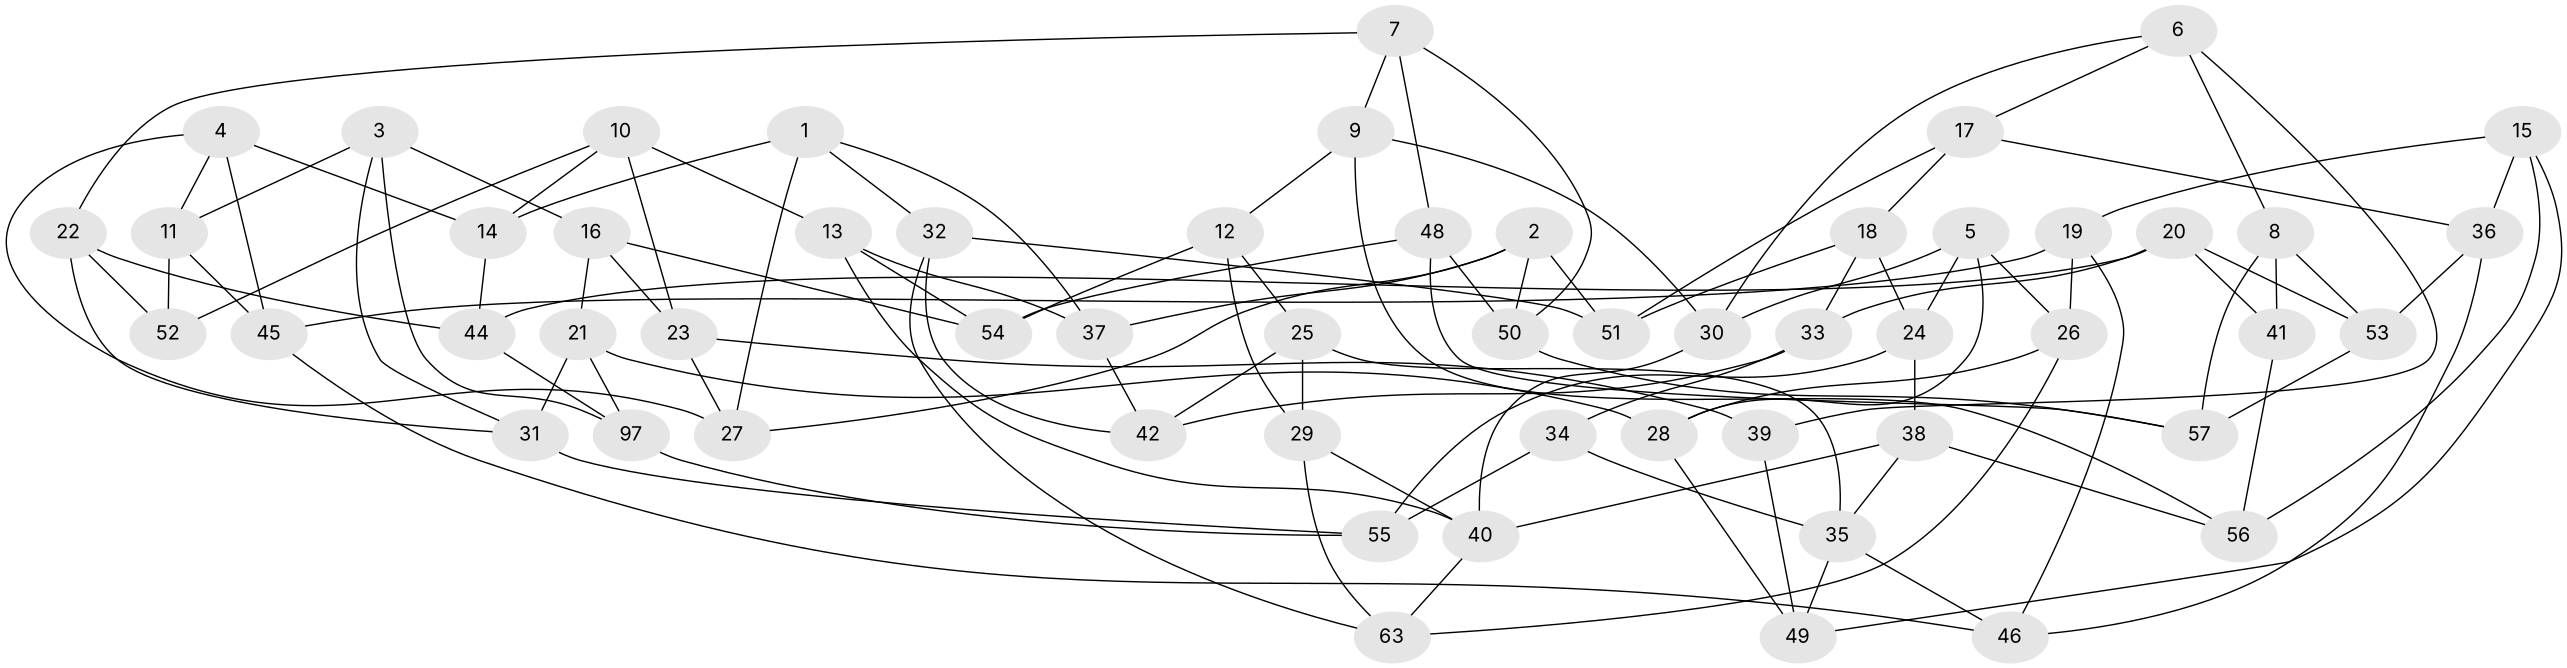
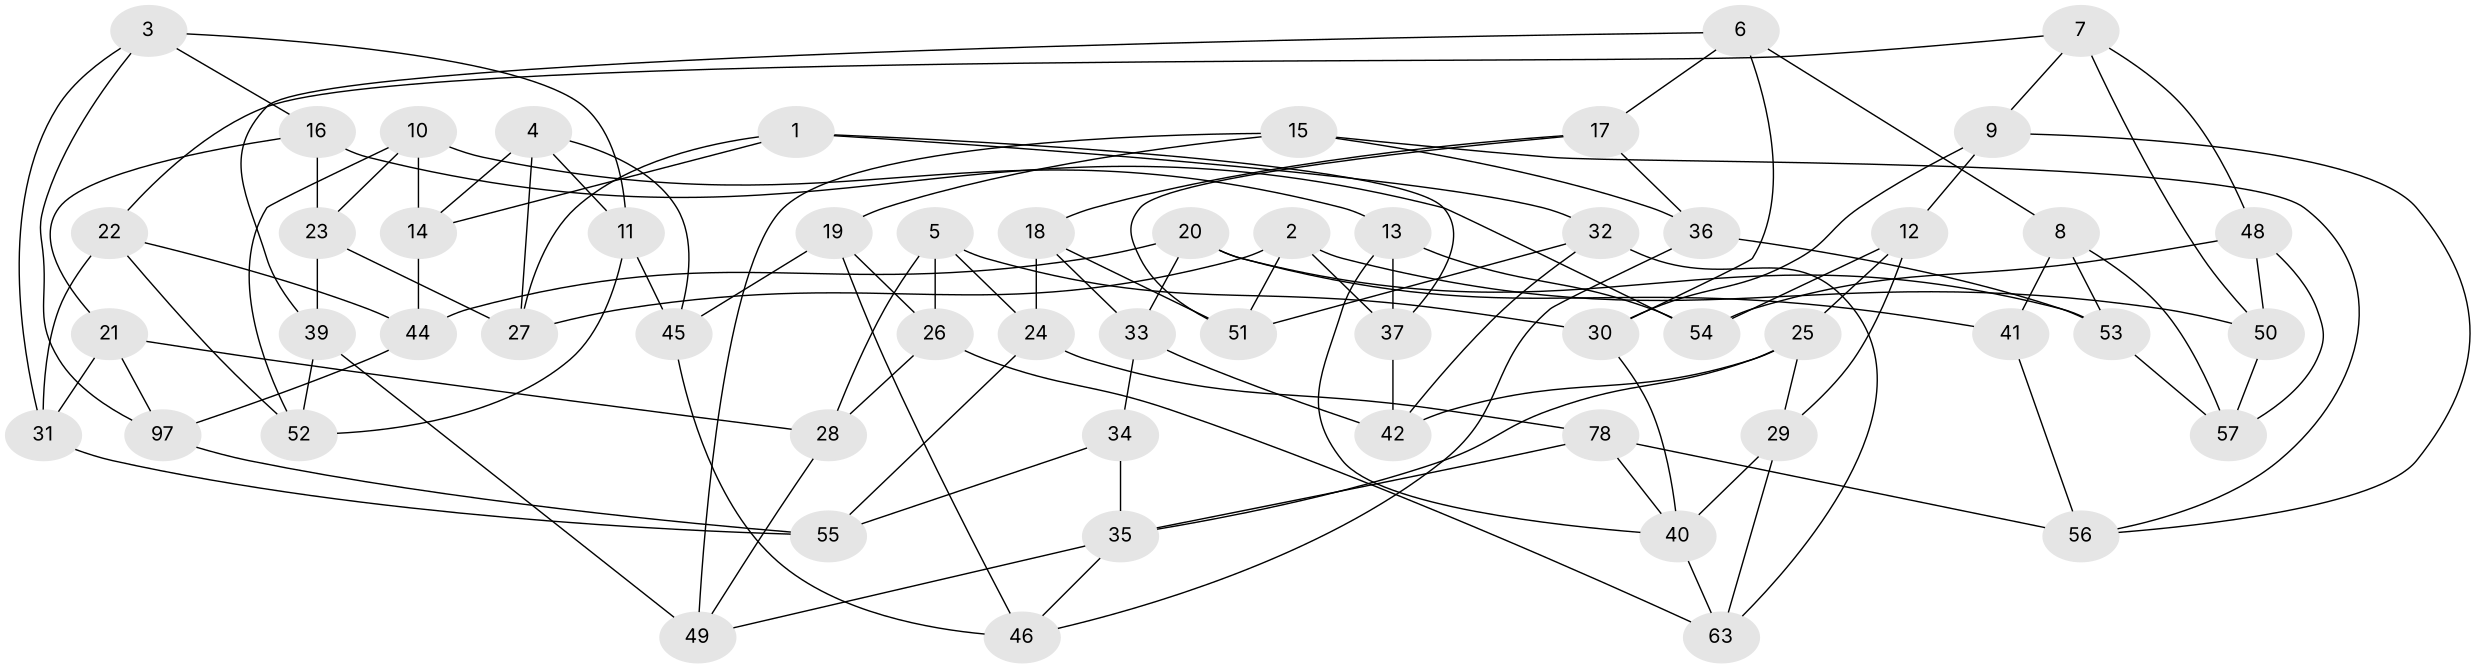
edge "39" -- "52": added
node "38": label "38" -> "78"
